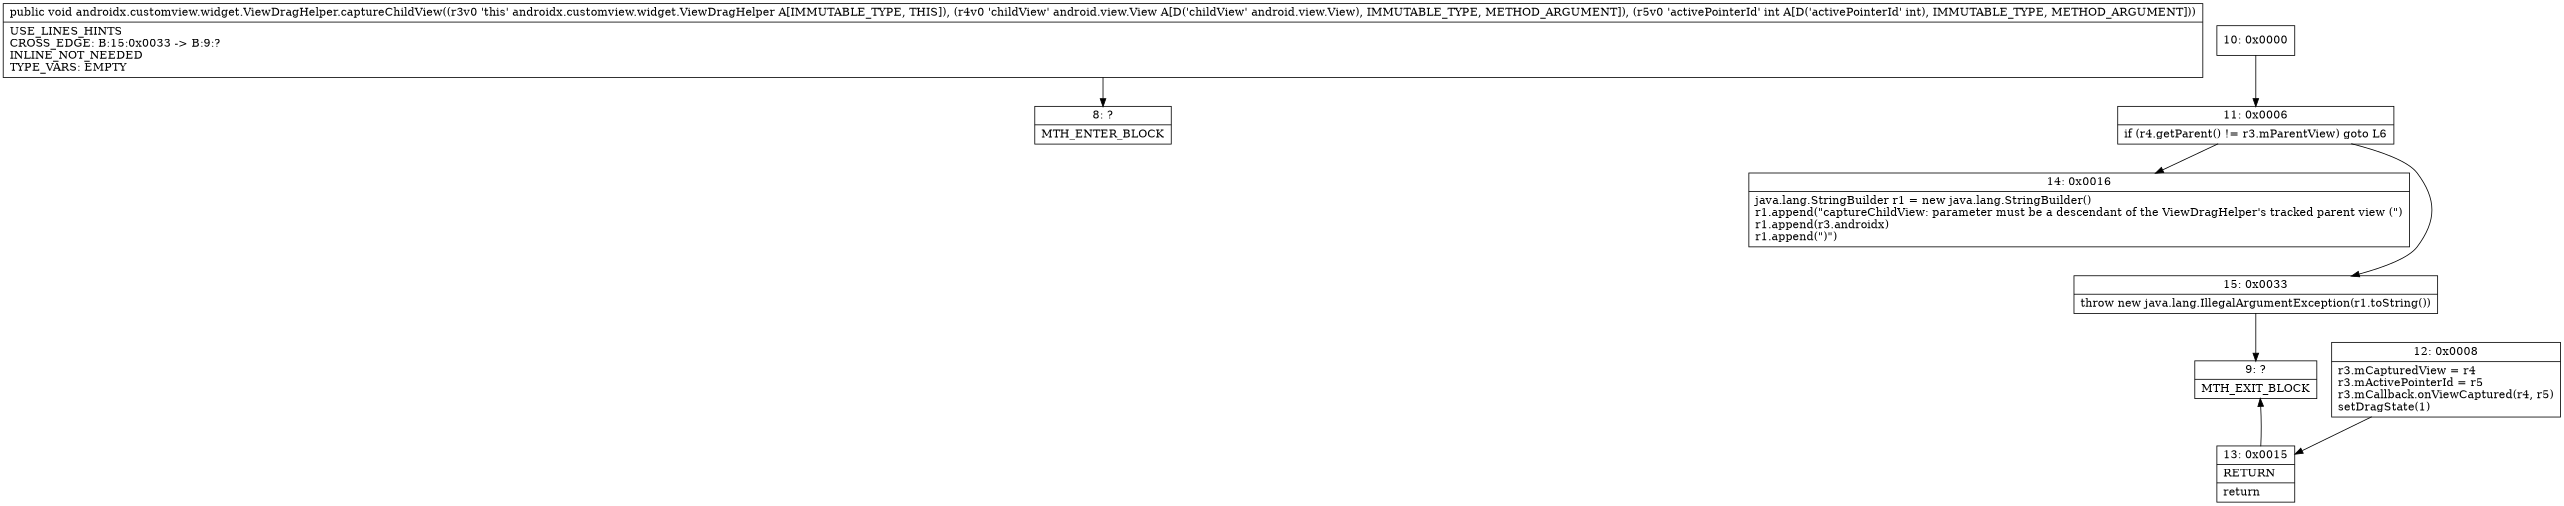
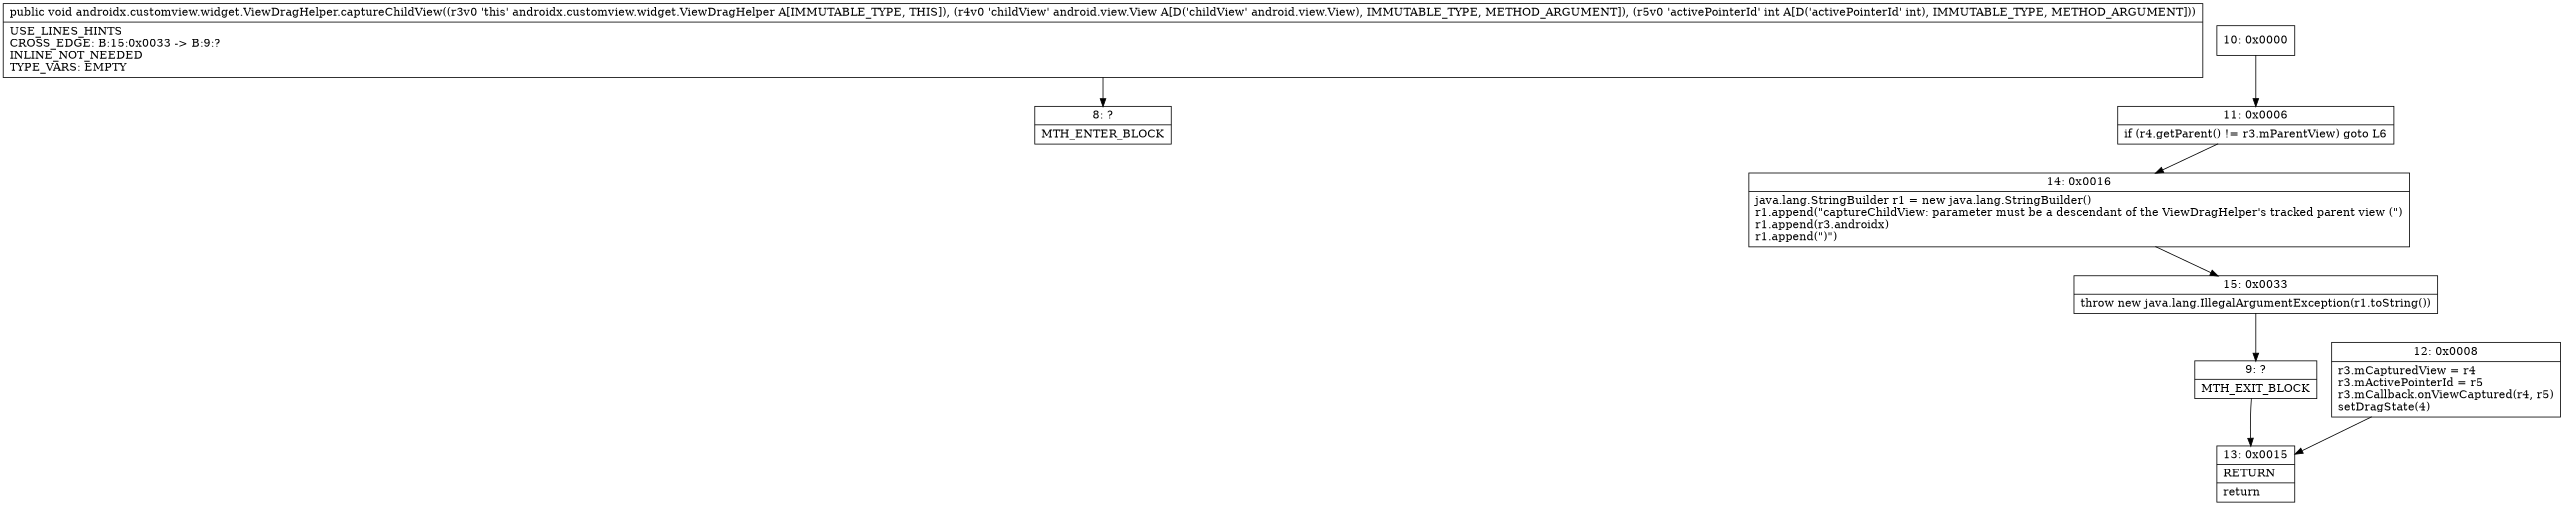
edge "11: 0x0006" -> "15: 0x0033": now "14: 0x0016" -> "15: 0x0033"
node "12: 0x0008": text "setDragState(1)" -> "setDragState(4)"
edge "13: 0x0015" -> "9: ?": reversed
